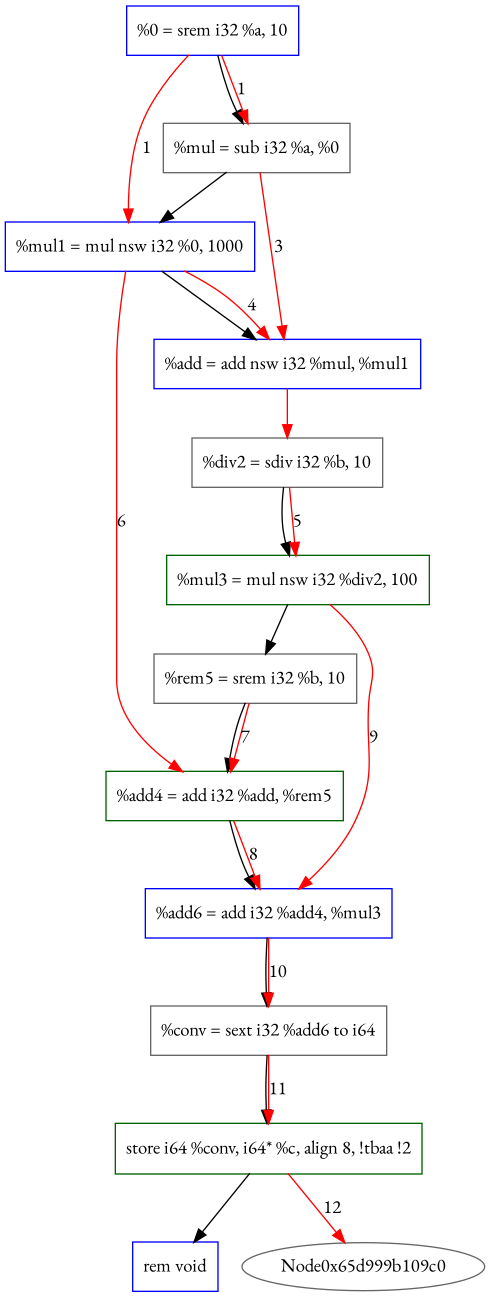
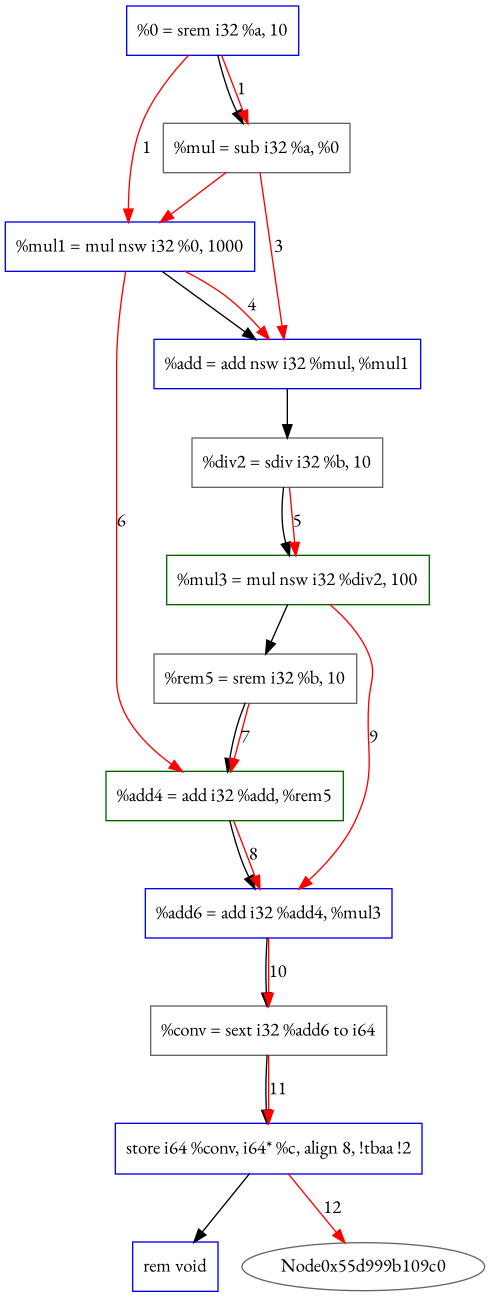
edge "%mul = sub i32 %a, %0" -> "%mul1 = mul nsw i32 %0, 1000": color black -> red
edge "%add = add nsw i32 %mul, %mul1" -> "%div2 = sdiv i32 %b, 10": color red -> black
node "store i64 %conv, i64* %c, align 8, !tbaa !2": color darkgreen -> blue
node "Node0x65d999b109c0": label "Node0x65d999b109c0" -> "Node0x55d999b109c0"
